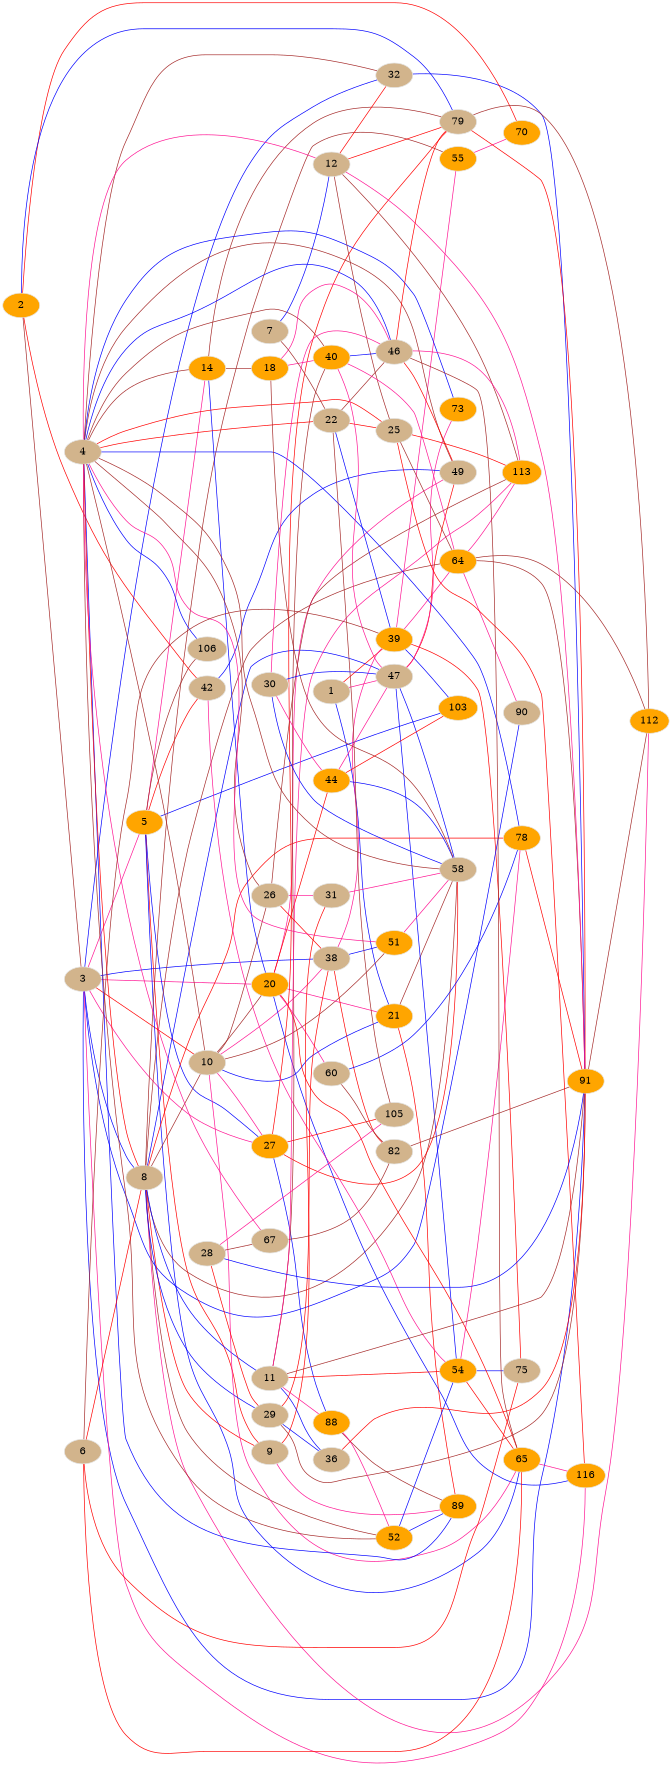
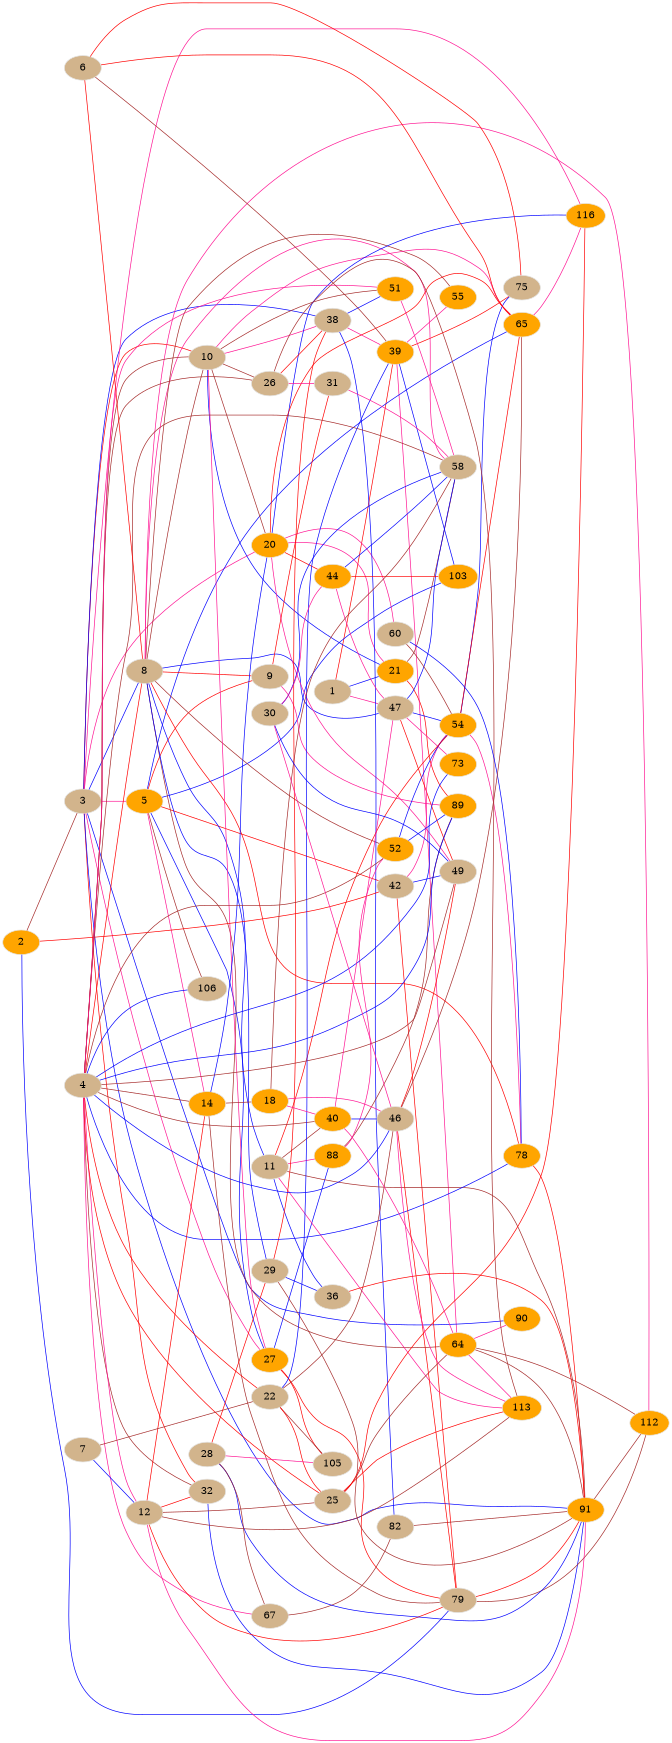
node "70": removed
edge "32" -- "3": color blue -> red
edge "47" -- "30": now "49" -- "30"
node "90": fillcolor tan -> orange
edge "38" -- "82": color red -> blue
edge "58" -- "27": removed
edge "60" -- "82": now "60" -- "54"
edge "58" -- "8": color brown -> deeppink
edge "42" -- "79": added
edge "14" -- "12": added
